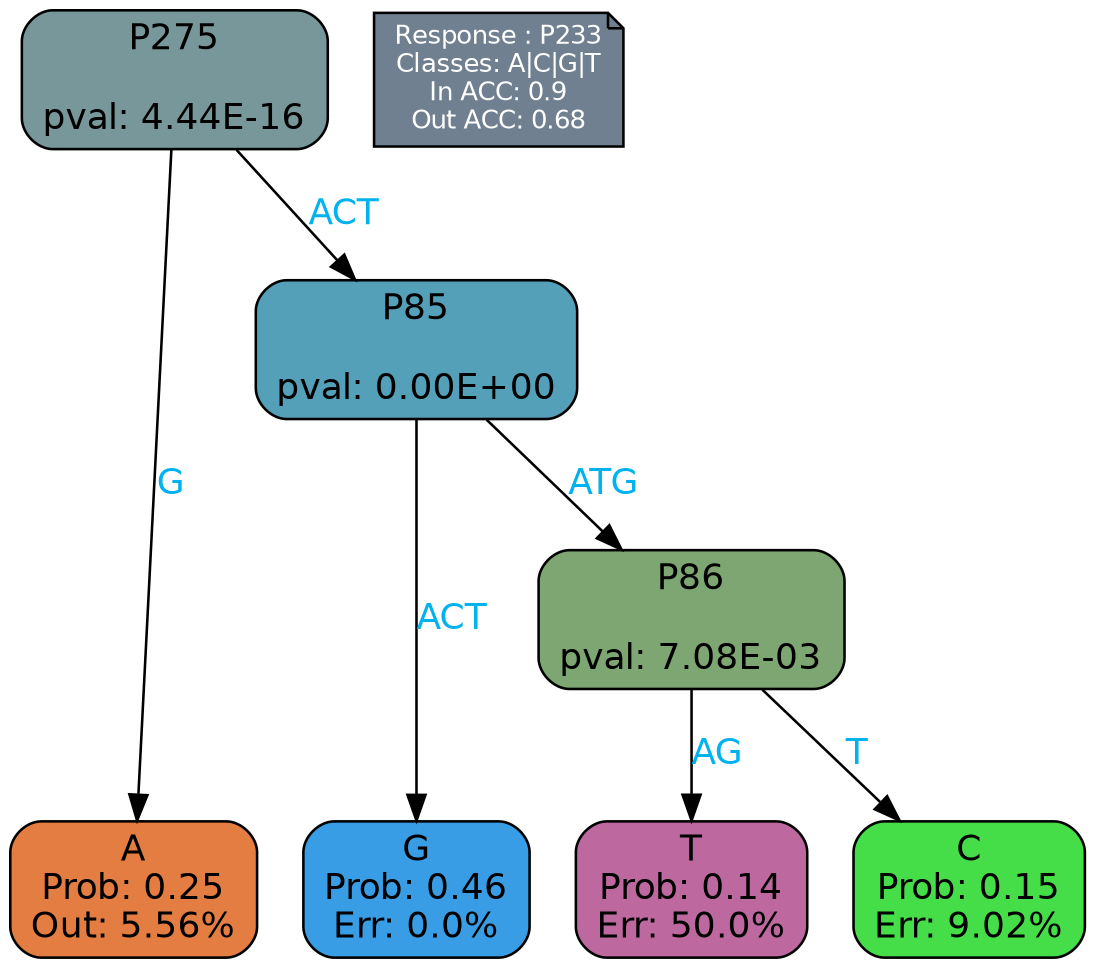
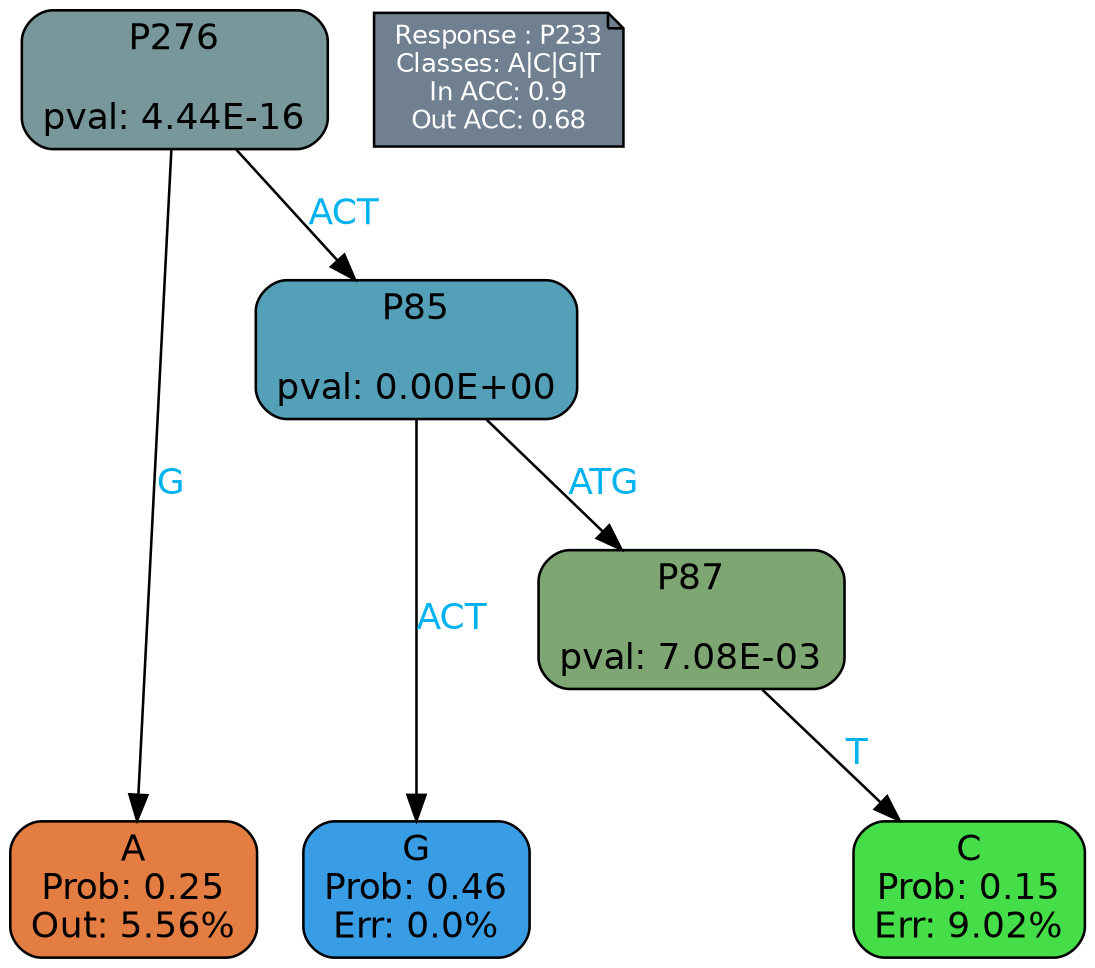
node "P275 pval: 4.44E-16": label "P275 pval: 4.44E-16" -> "P276 pval: 4.44E-16"
node "P86 pval: 7.08E-03": label "P86 pval: 7.08E-03" -> "P87 pval: 7.08E-03"
node "T Prob: 0.14 Err: 50.0%": removed
